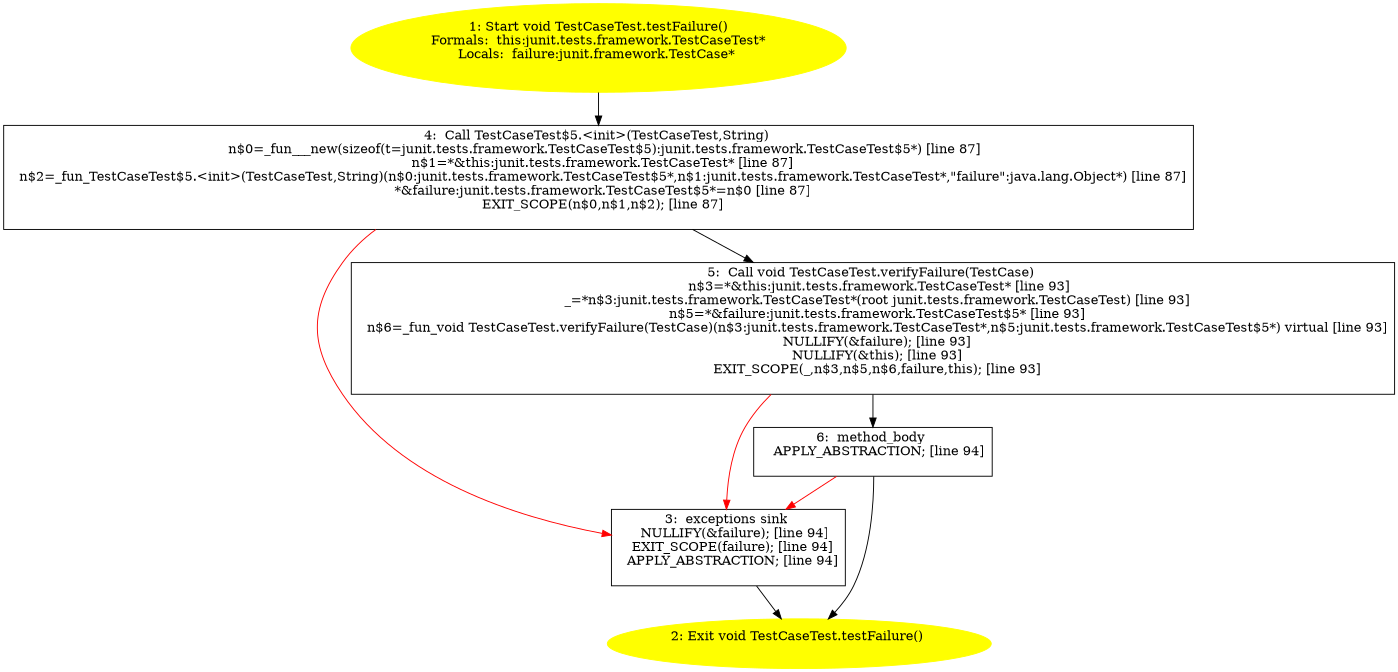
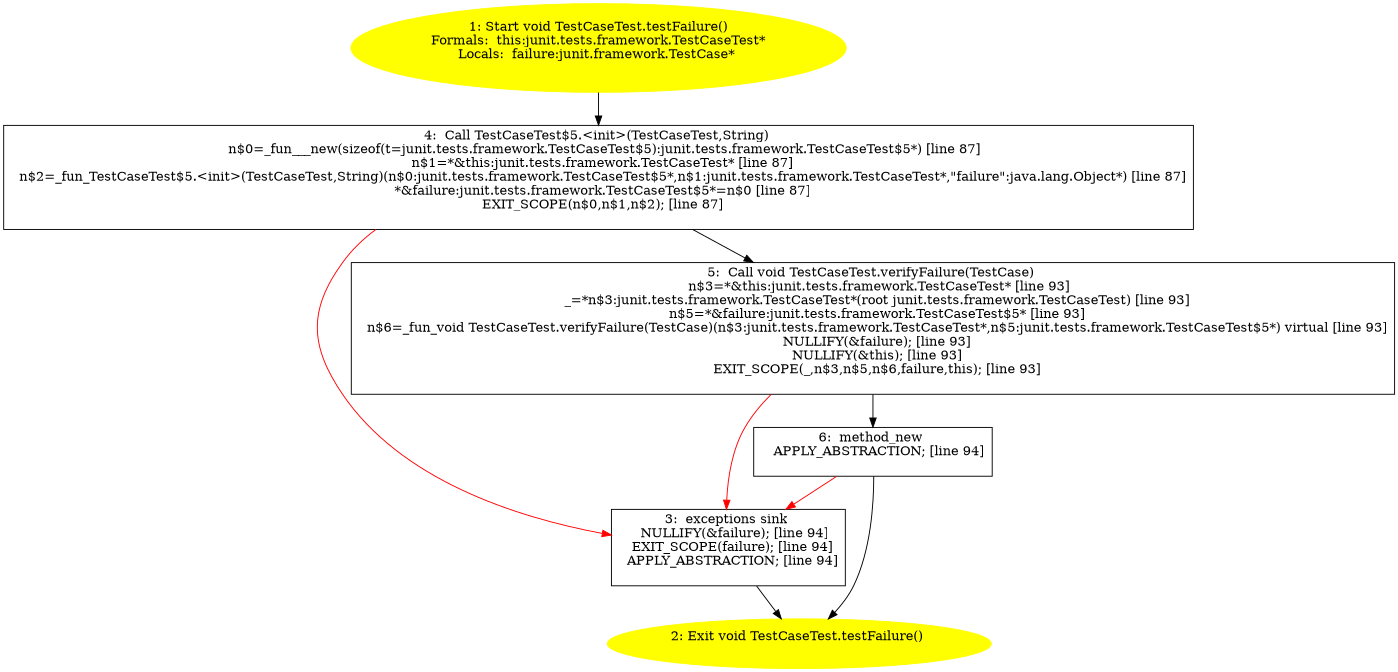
node "6:  method_body APPLY_ABSTRACTION; [line 94]": label "6:  method_body APPLY_ABSTRACTION; [line 94]" -> "6:  method_new APPLY_ABSTRACTION; [line 94]"
